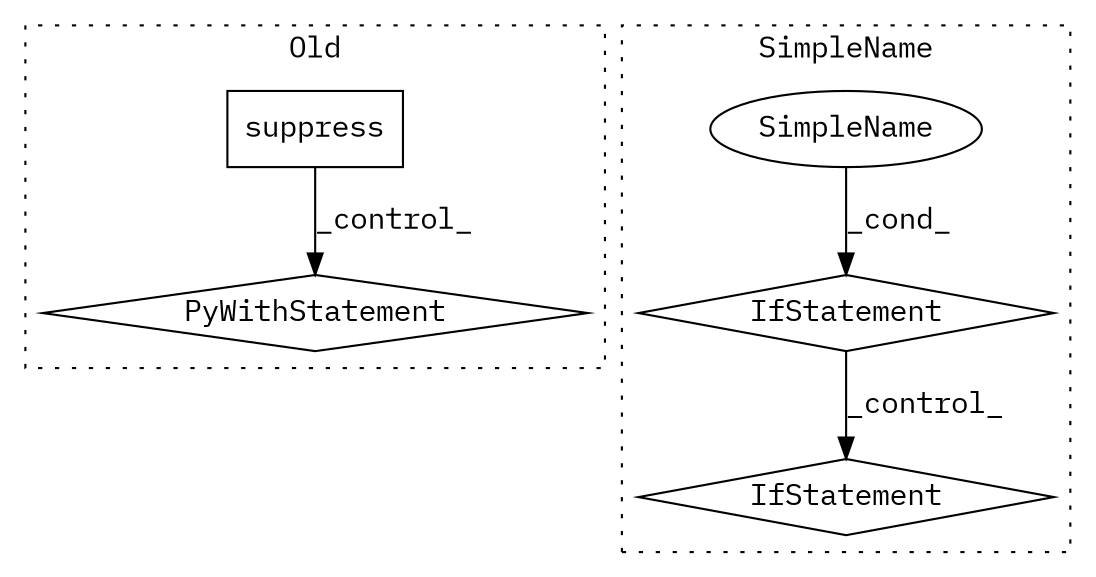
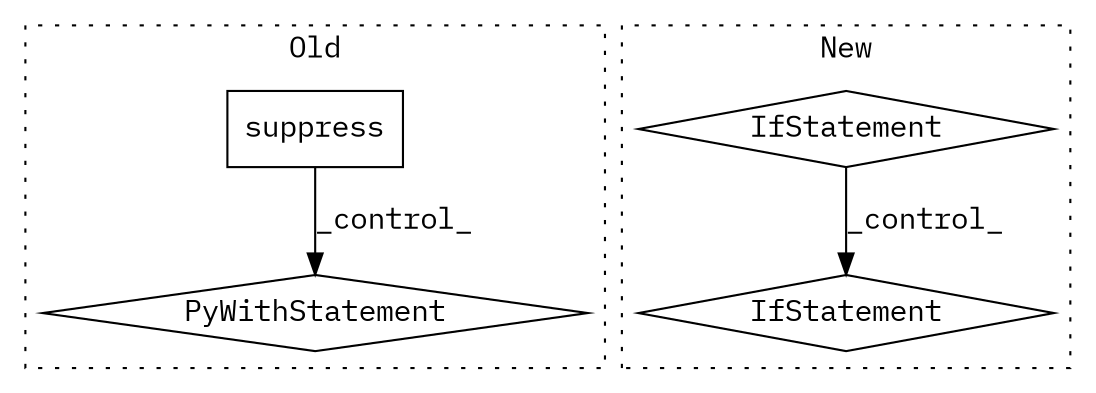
cluster "SimpleName": label "SimpleName" -> "New"
node "SimpleName": removed
